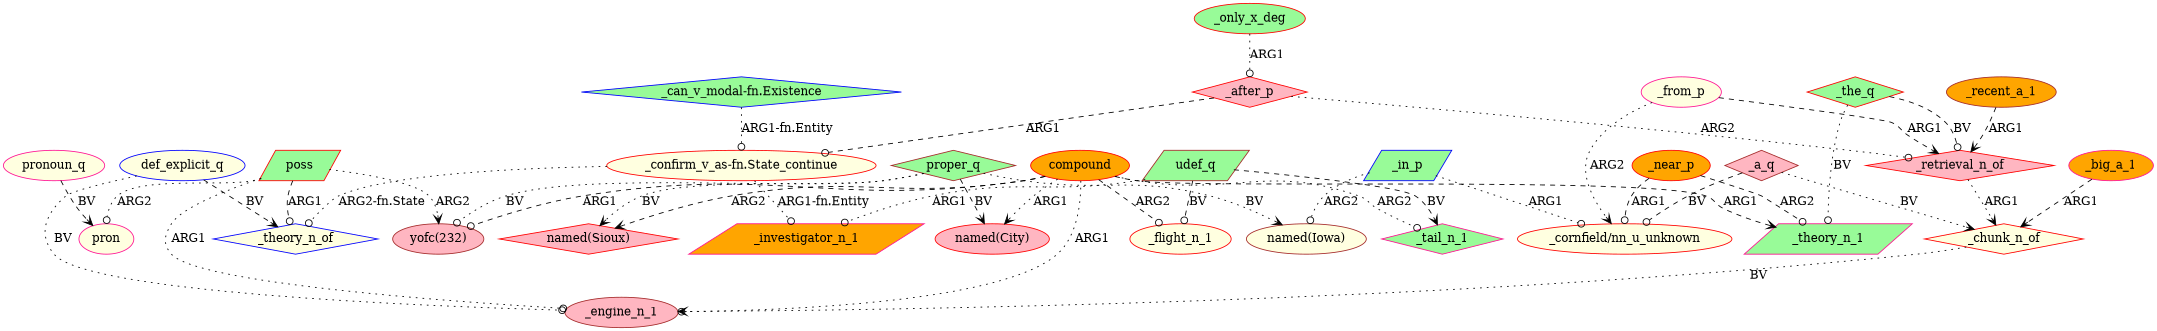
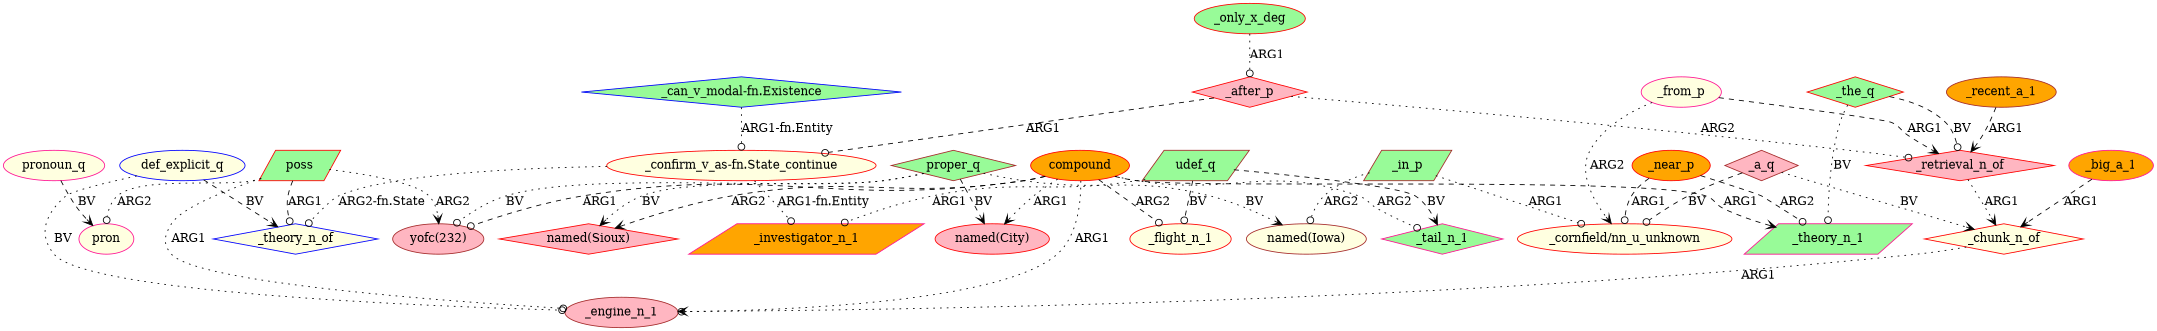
node "_in_p": color blue -> brown
edge "_chunk_n_of" -> "_engine_n_1": label "BV" -> "ARG1"
